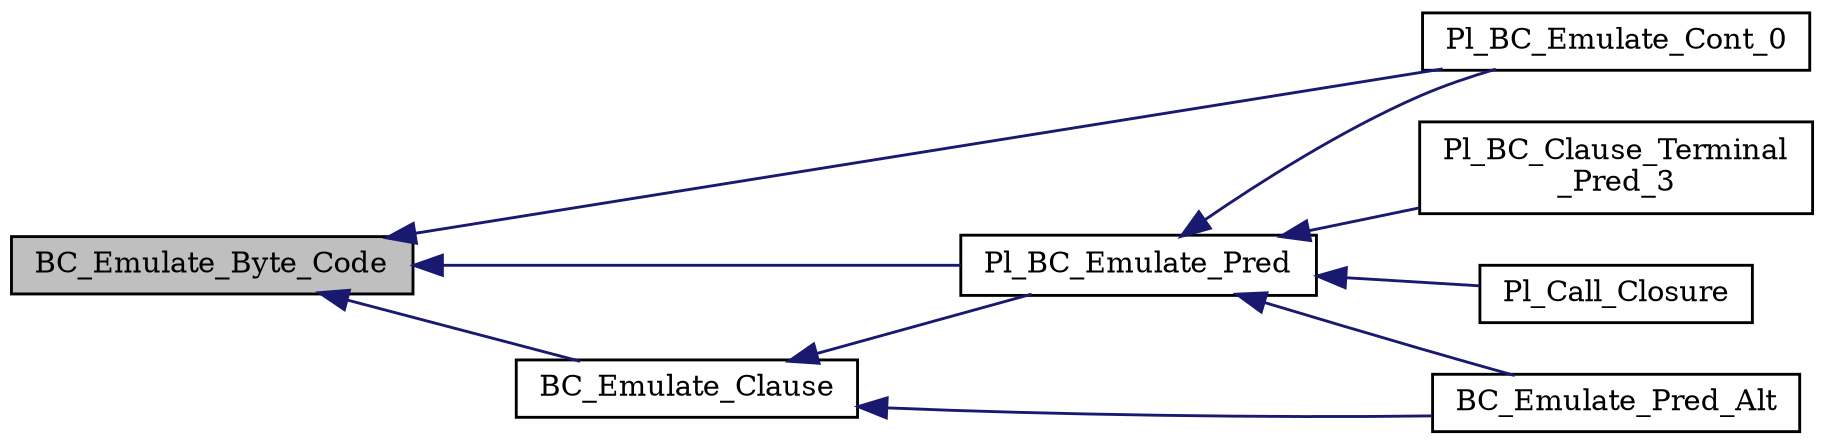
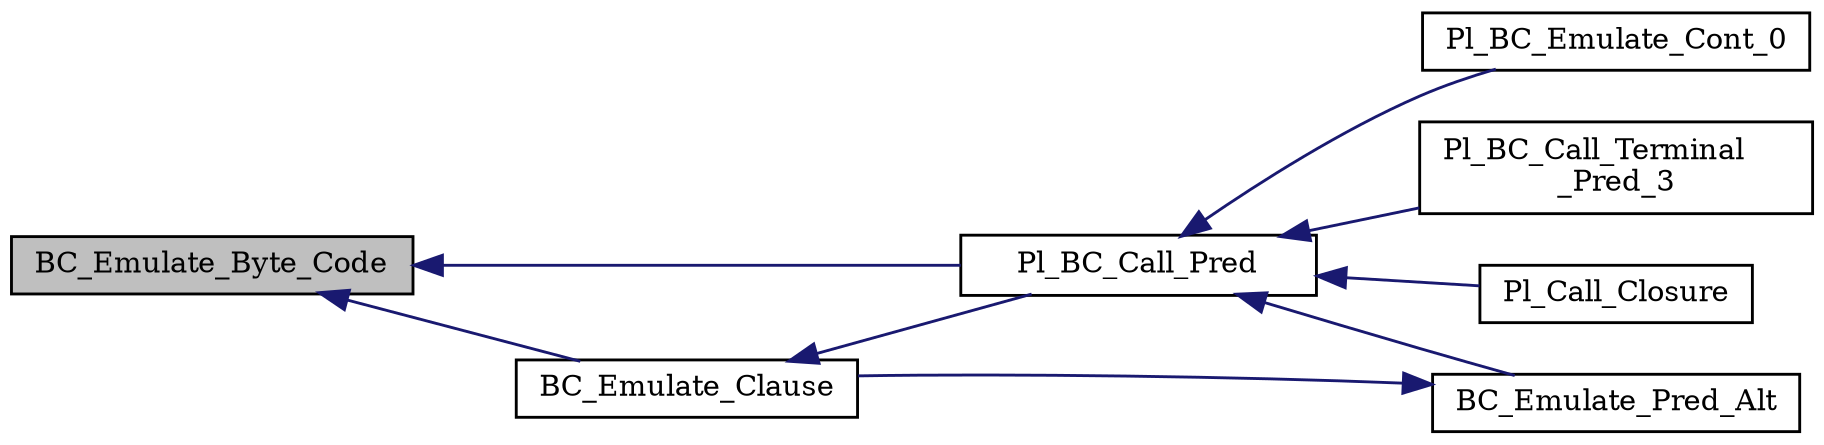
edge "Pl_BC_Emulate_Cont_0" -> "BC_Emulate_Byte_Code": removed
node "Pl_BC_Clause_Terminal _Pred_3": label "Pl_BC_Clause_Terminal _Pred_3" -> "Pl_BC_Call_Terminal _Pred_3"
node "Pl_BC_Emulate_Pred": label "Pl_BC_Emulate_Pred" -> "Pl_BC_Call_Pred"
edge "BC_Emulate_Pred_Alt" -> "BC_Emulate_Clause": reversed
